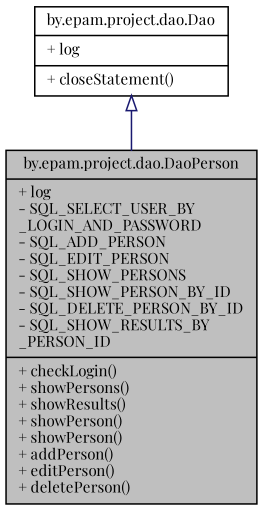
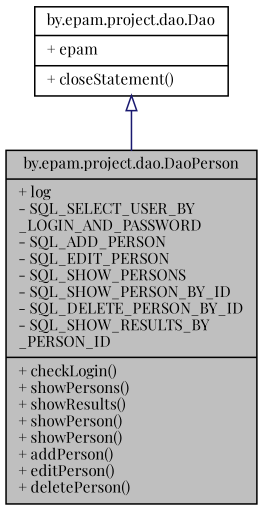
node "by.epam.project.dao.Dao": text "+ log" -> "+ epam"
